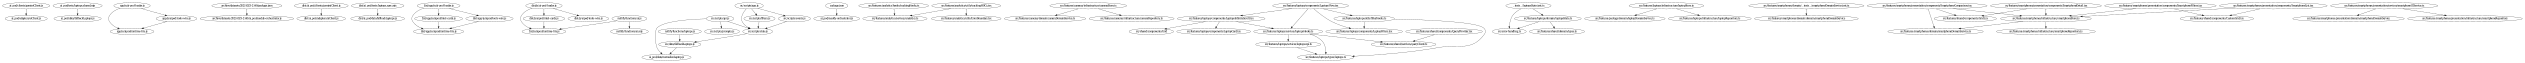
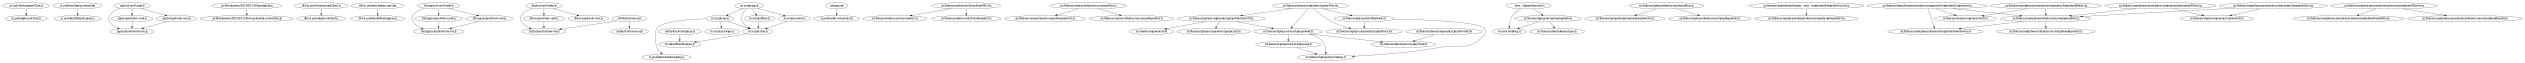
node "src/features/analytics/hooks/trackingHooks.ts": removed
edge "src/scripts/app.js" -> "src/scripts/api.js": added
node "app/js/aipod/intel-cards.js": added
node "src/features/package/domain/laptopDomainService.ts": label "src/features/package/domain/laptopDomainService.ts" -> "src/features/laptops/domain/laptopDomainService.ts"
edge "src/data/fallbackLaptops.js" -> "ai_pod/data/normalizeLaptop.js": removed
